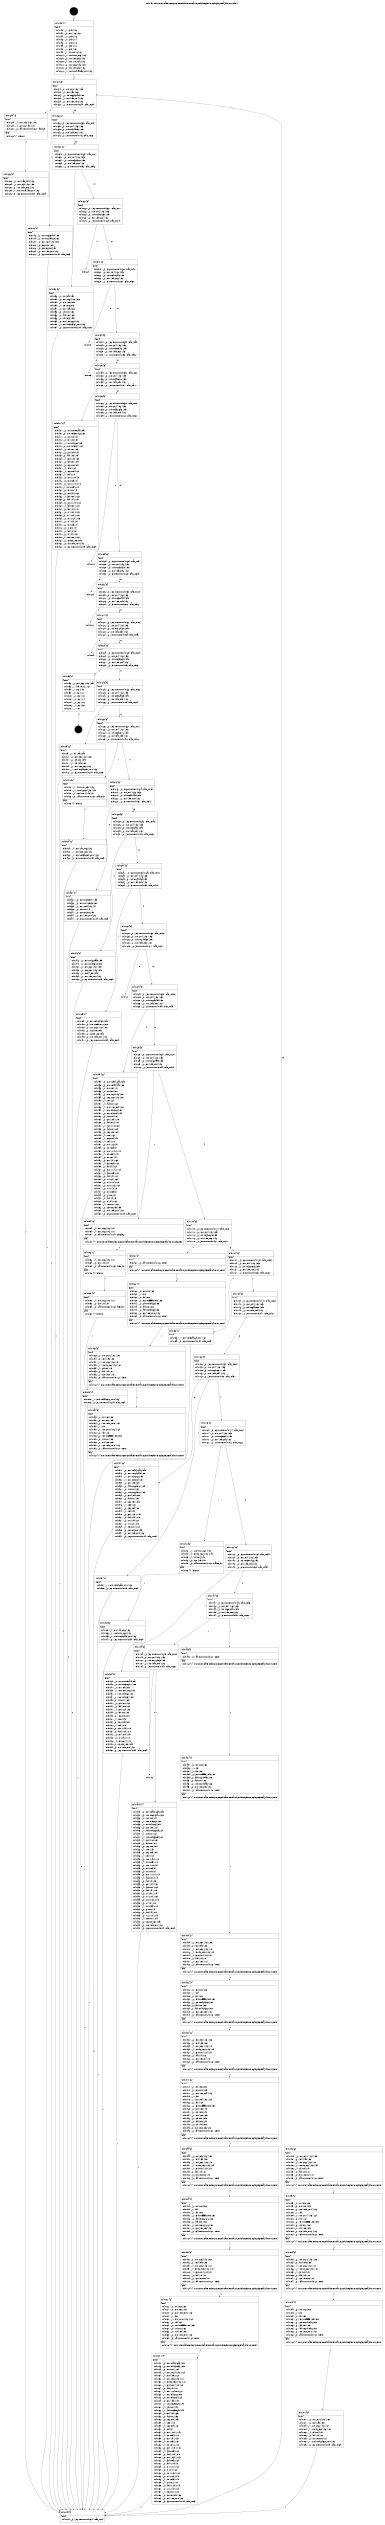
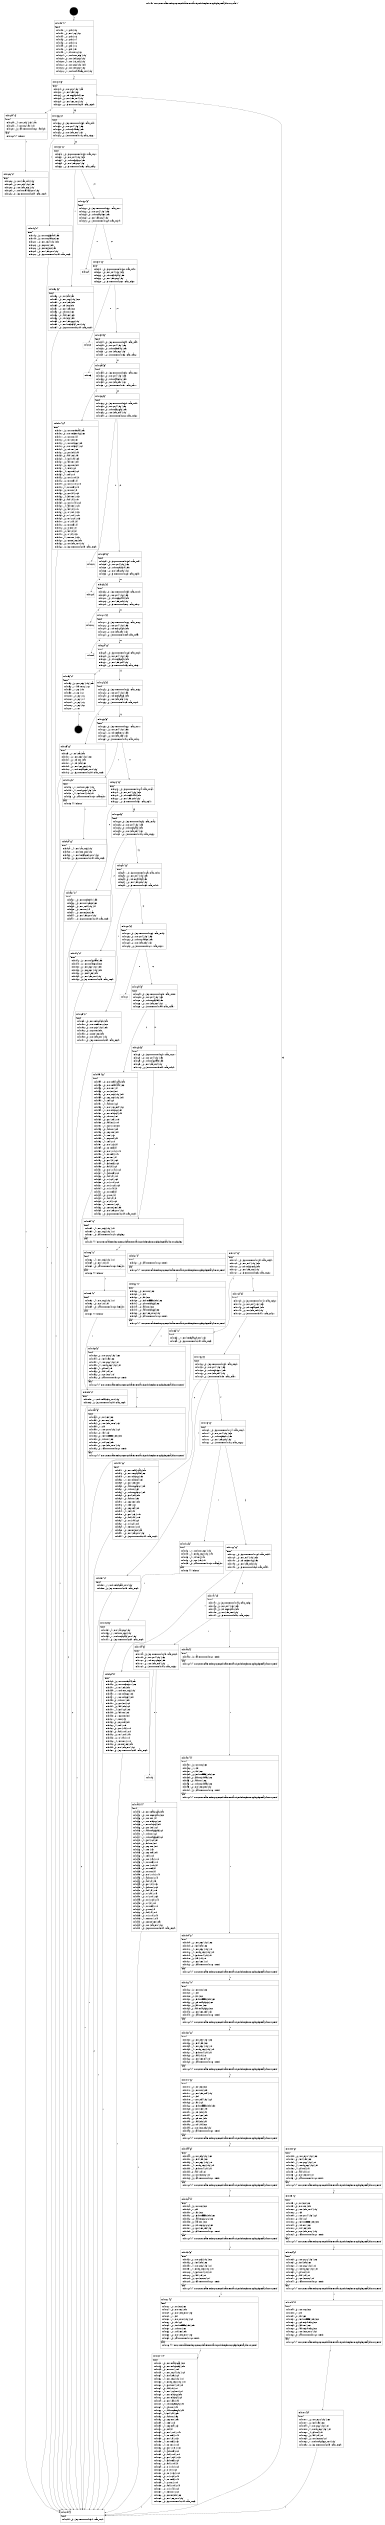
node "0x40170b [25]": removed
